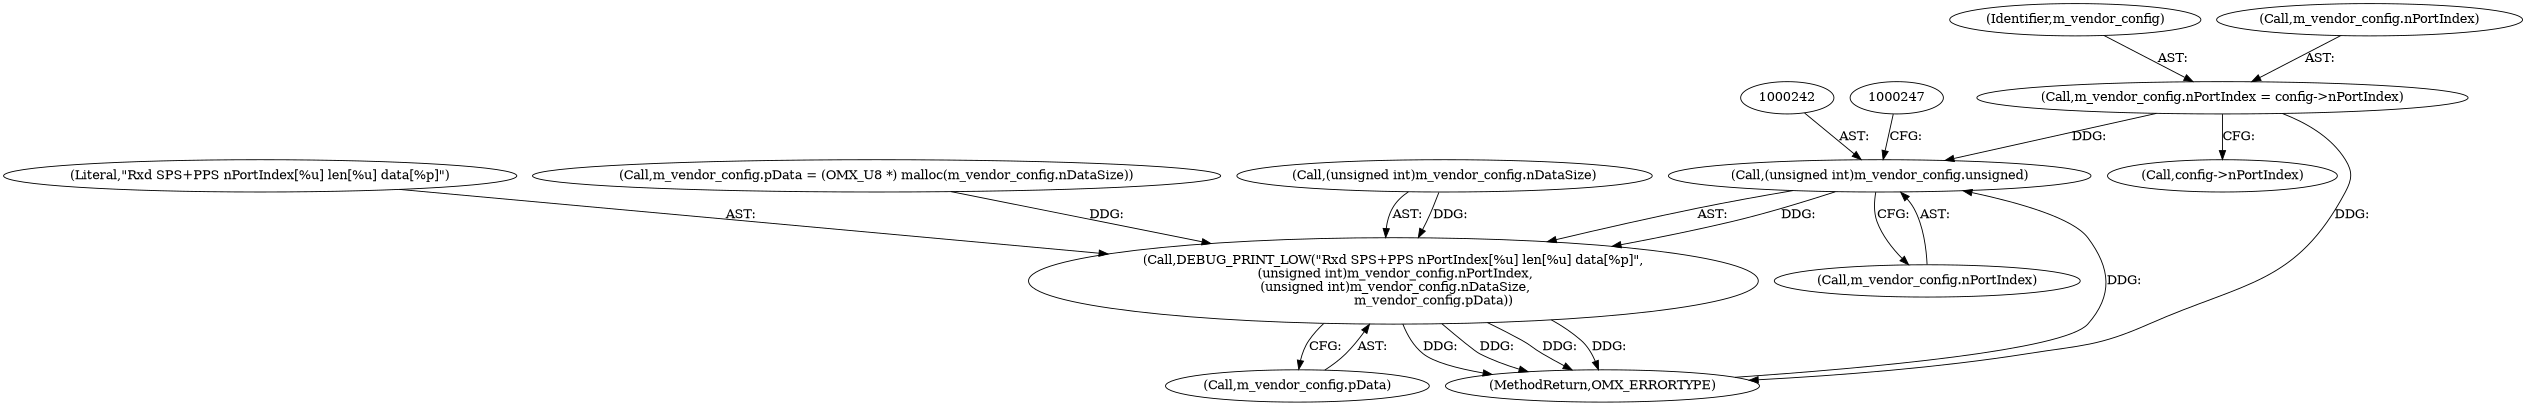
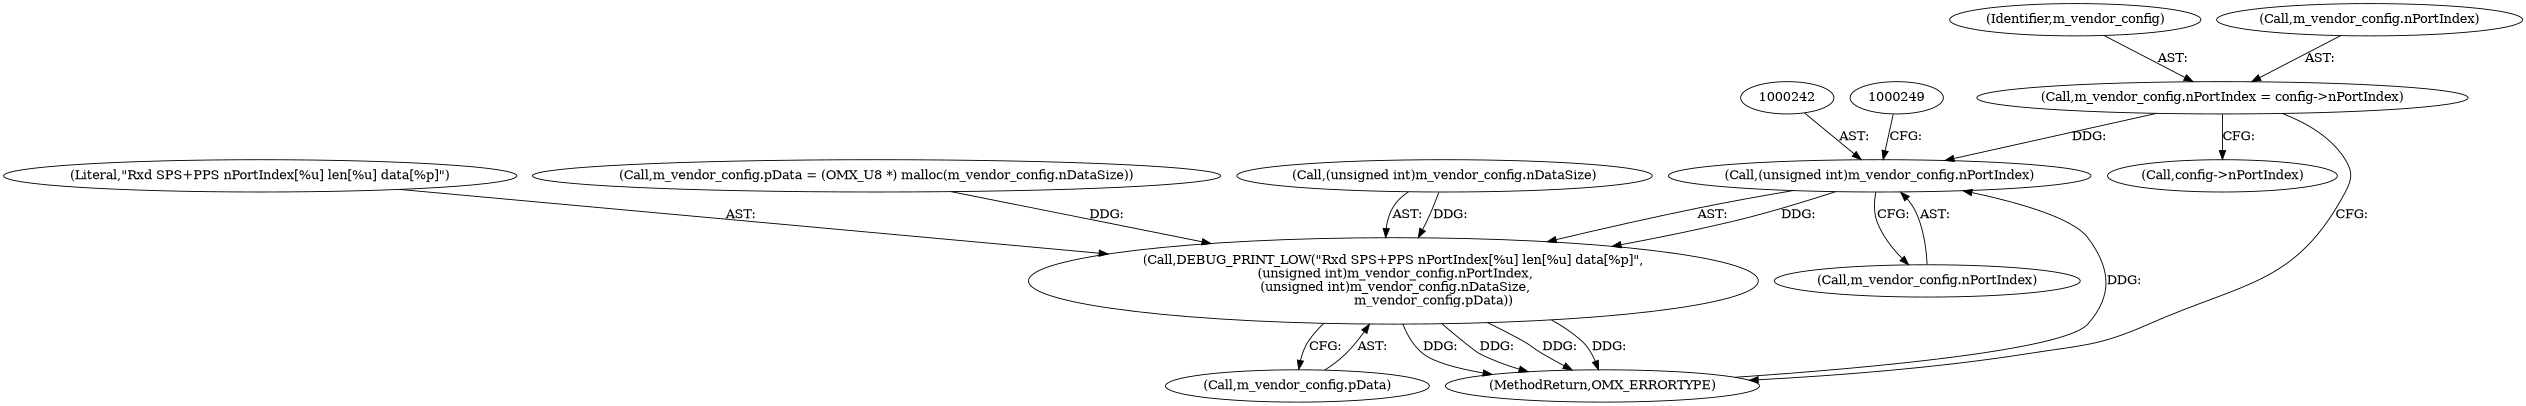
node "1000247": label "1000247" -> "1000249"
node "(Call,(unsigned int)m_vendor_config.unsigned)": label "(Call,(unsigned int)m_vendor_config.unsigned)" -> "(Call,(unsigned int)m_vendor_config.nPortIndex)"
edge "(Call,m_vendor_config.nPortIndex = config->nPortIndex)" -> "(MethodReturn,OMX_ERRORTYPE)": label "DDG: " -> "CFG: "
